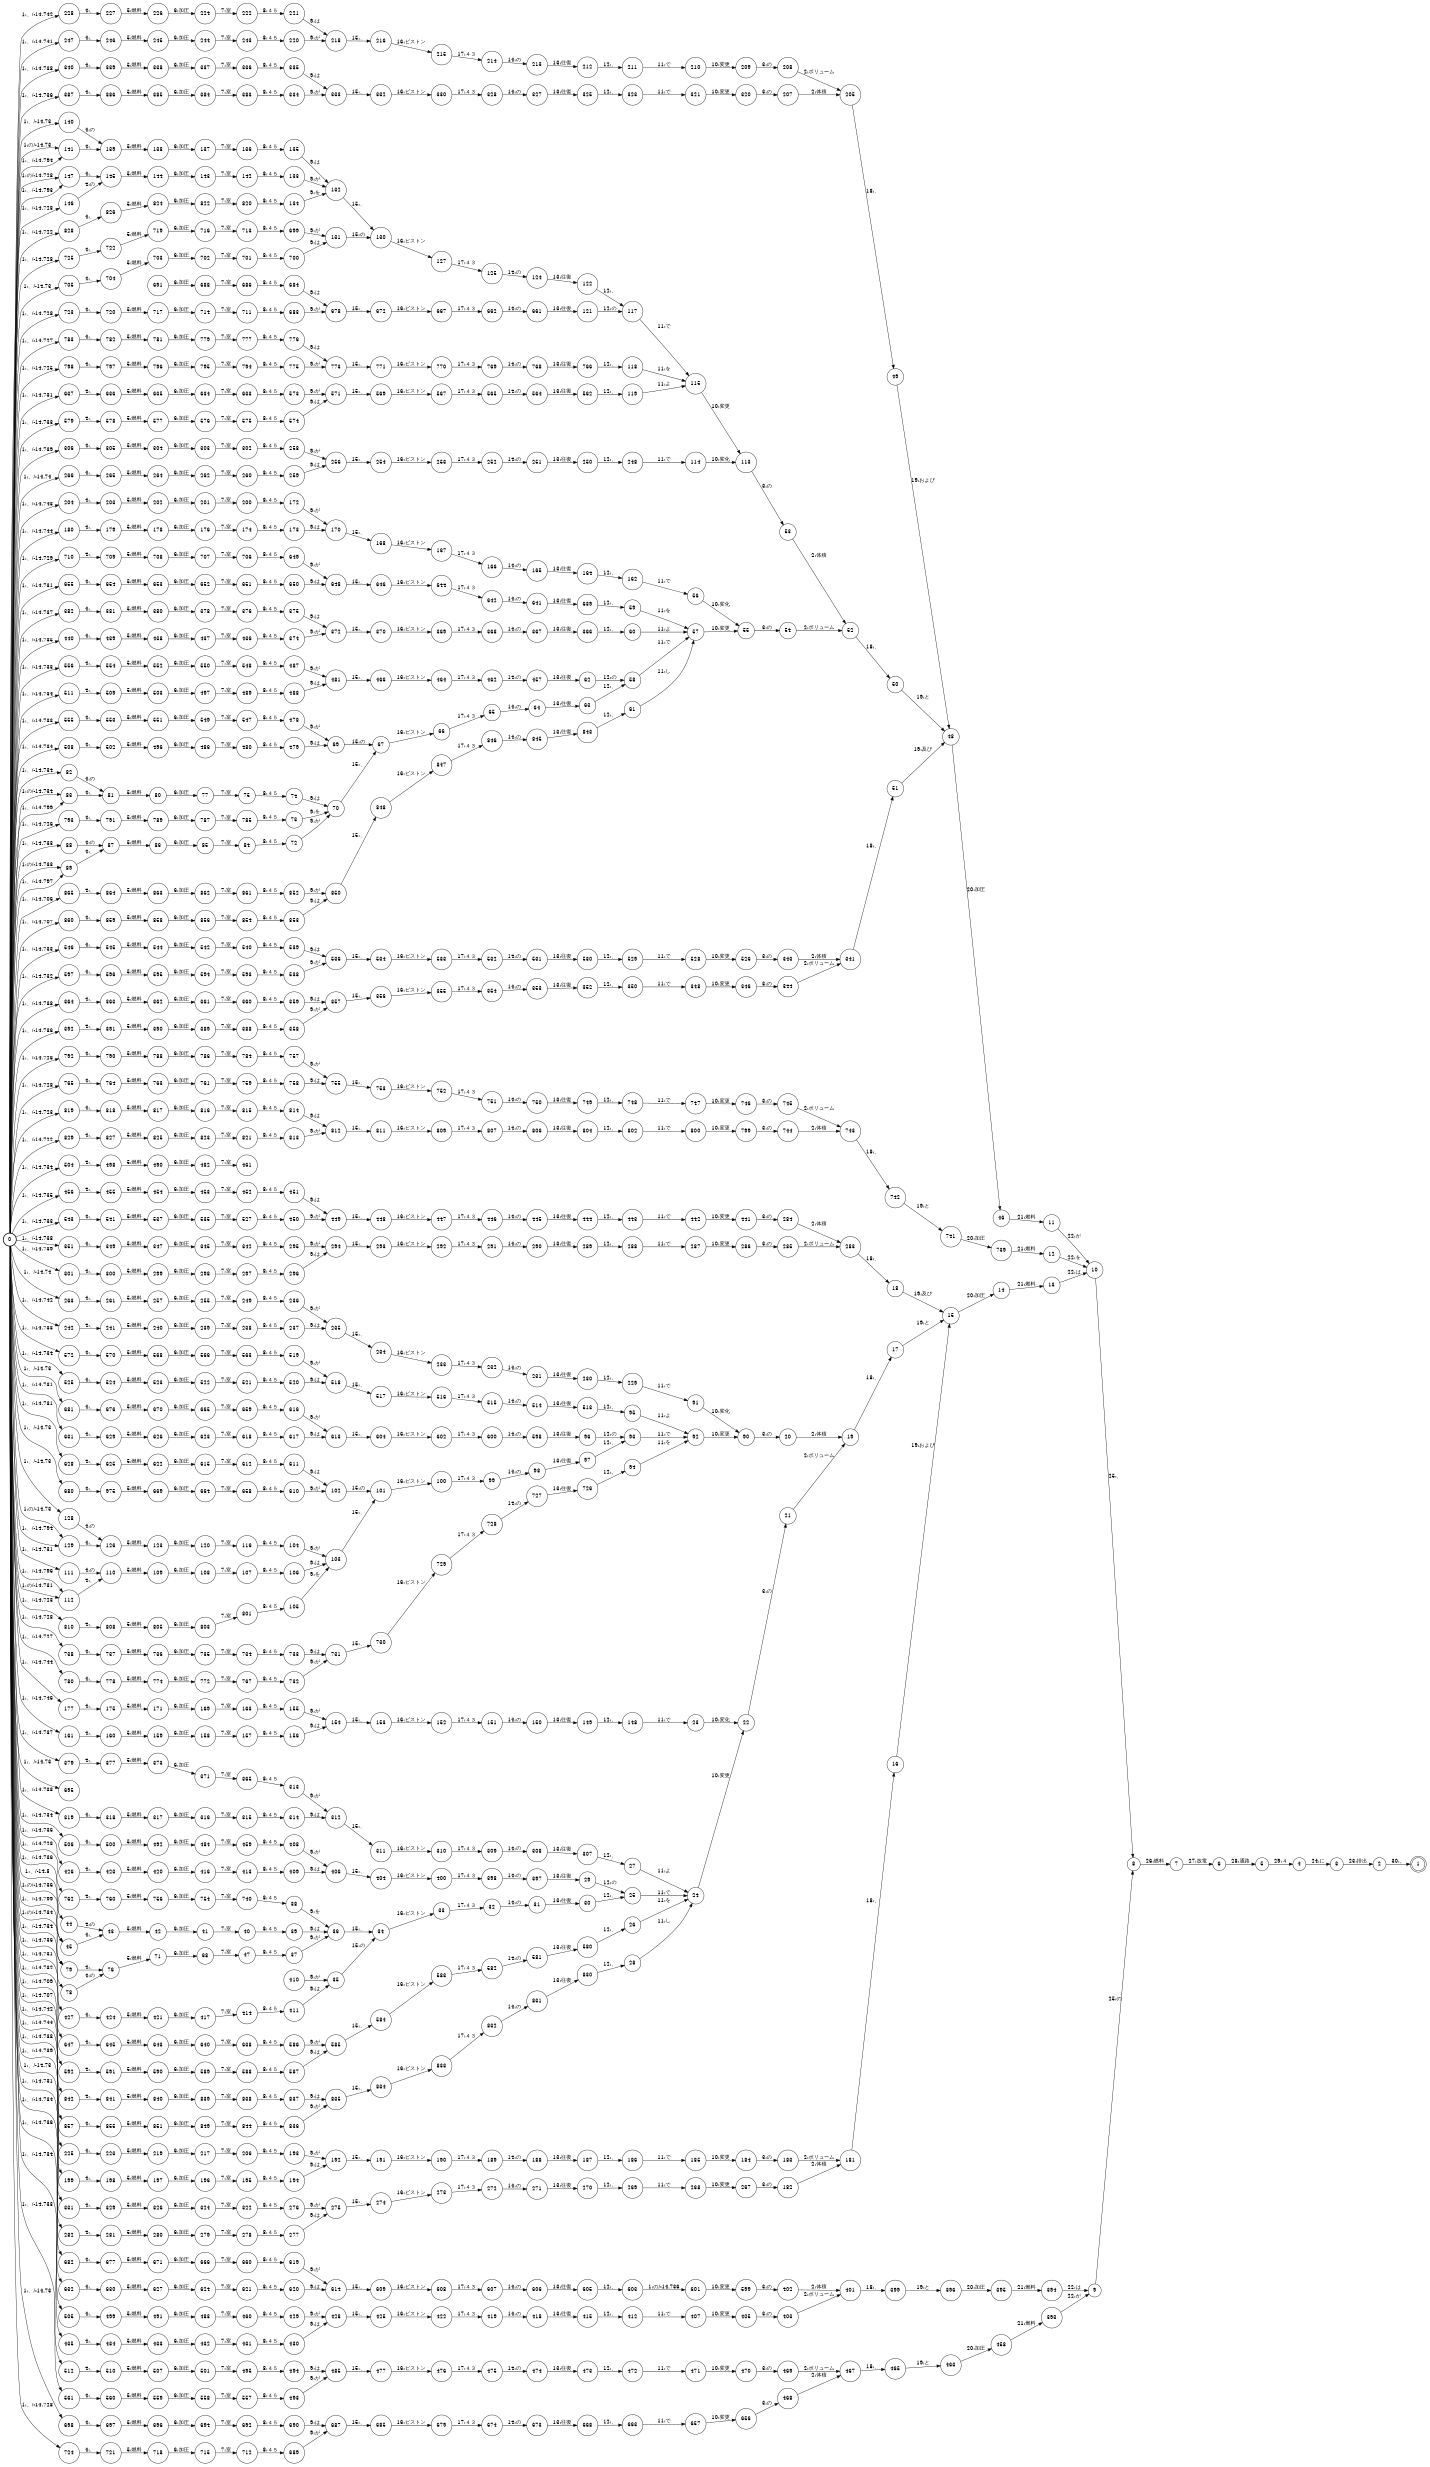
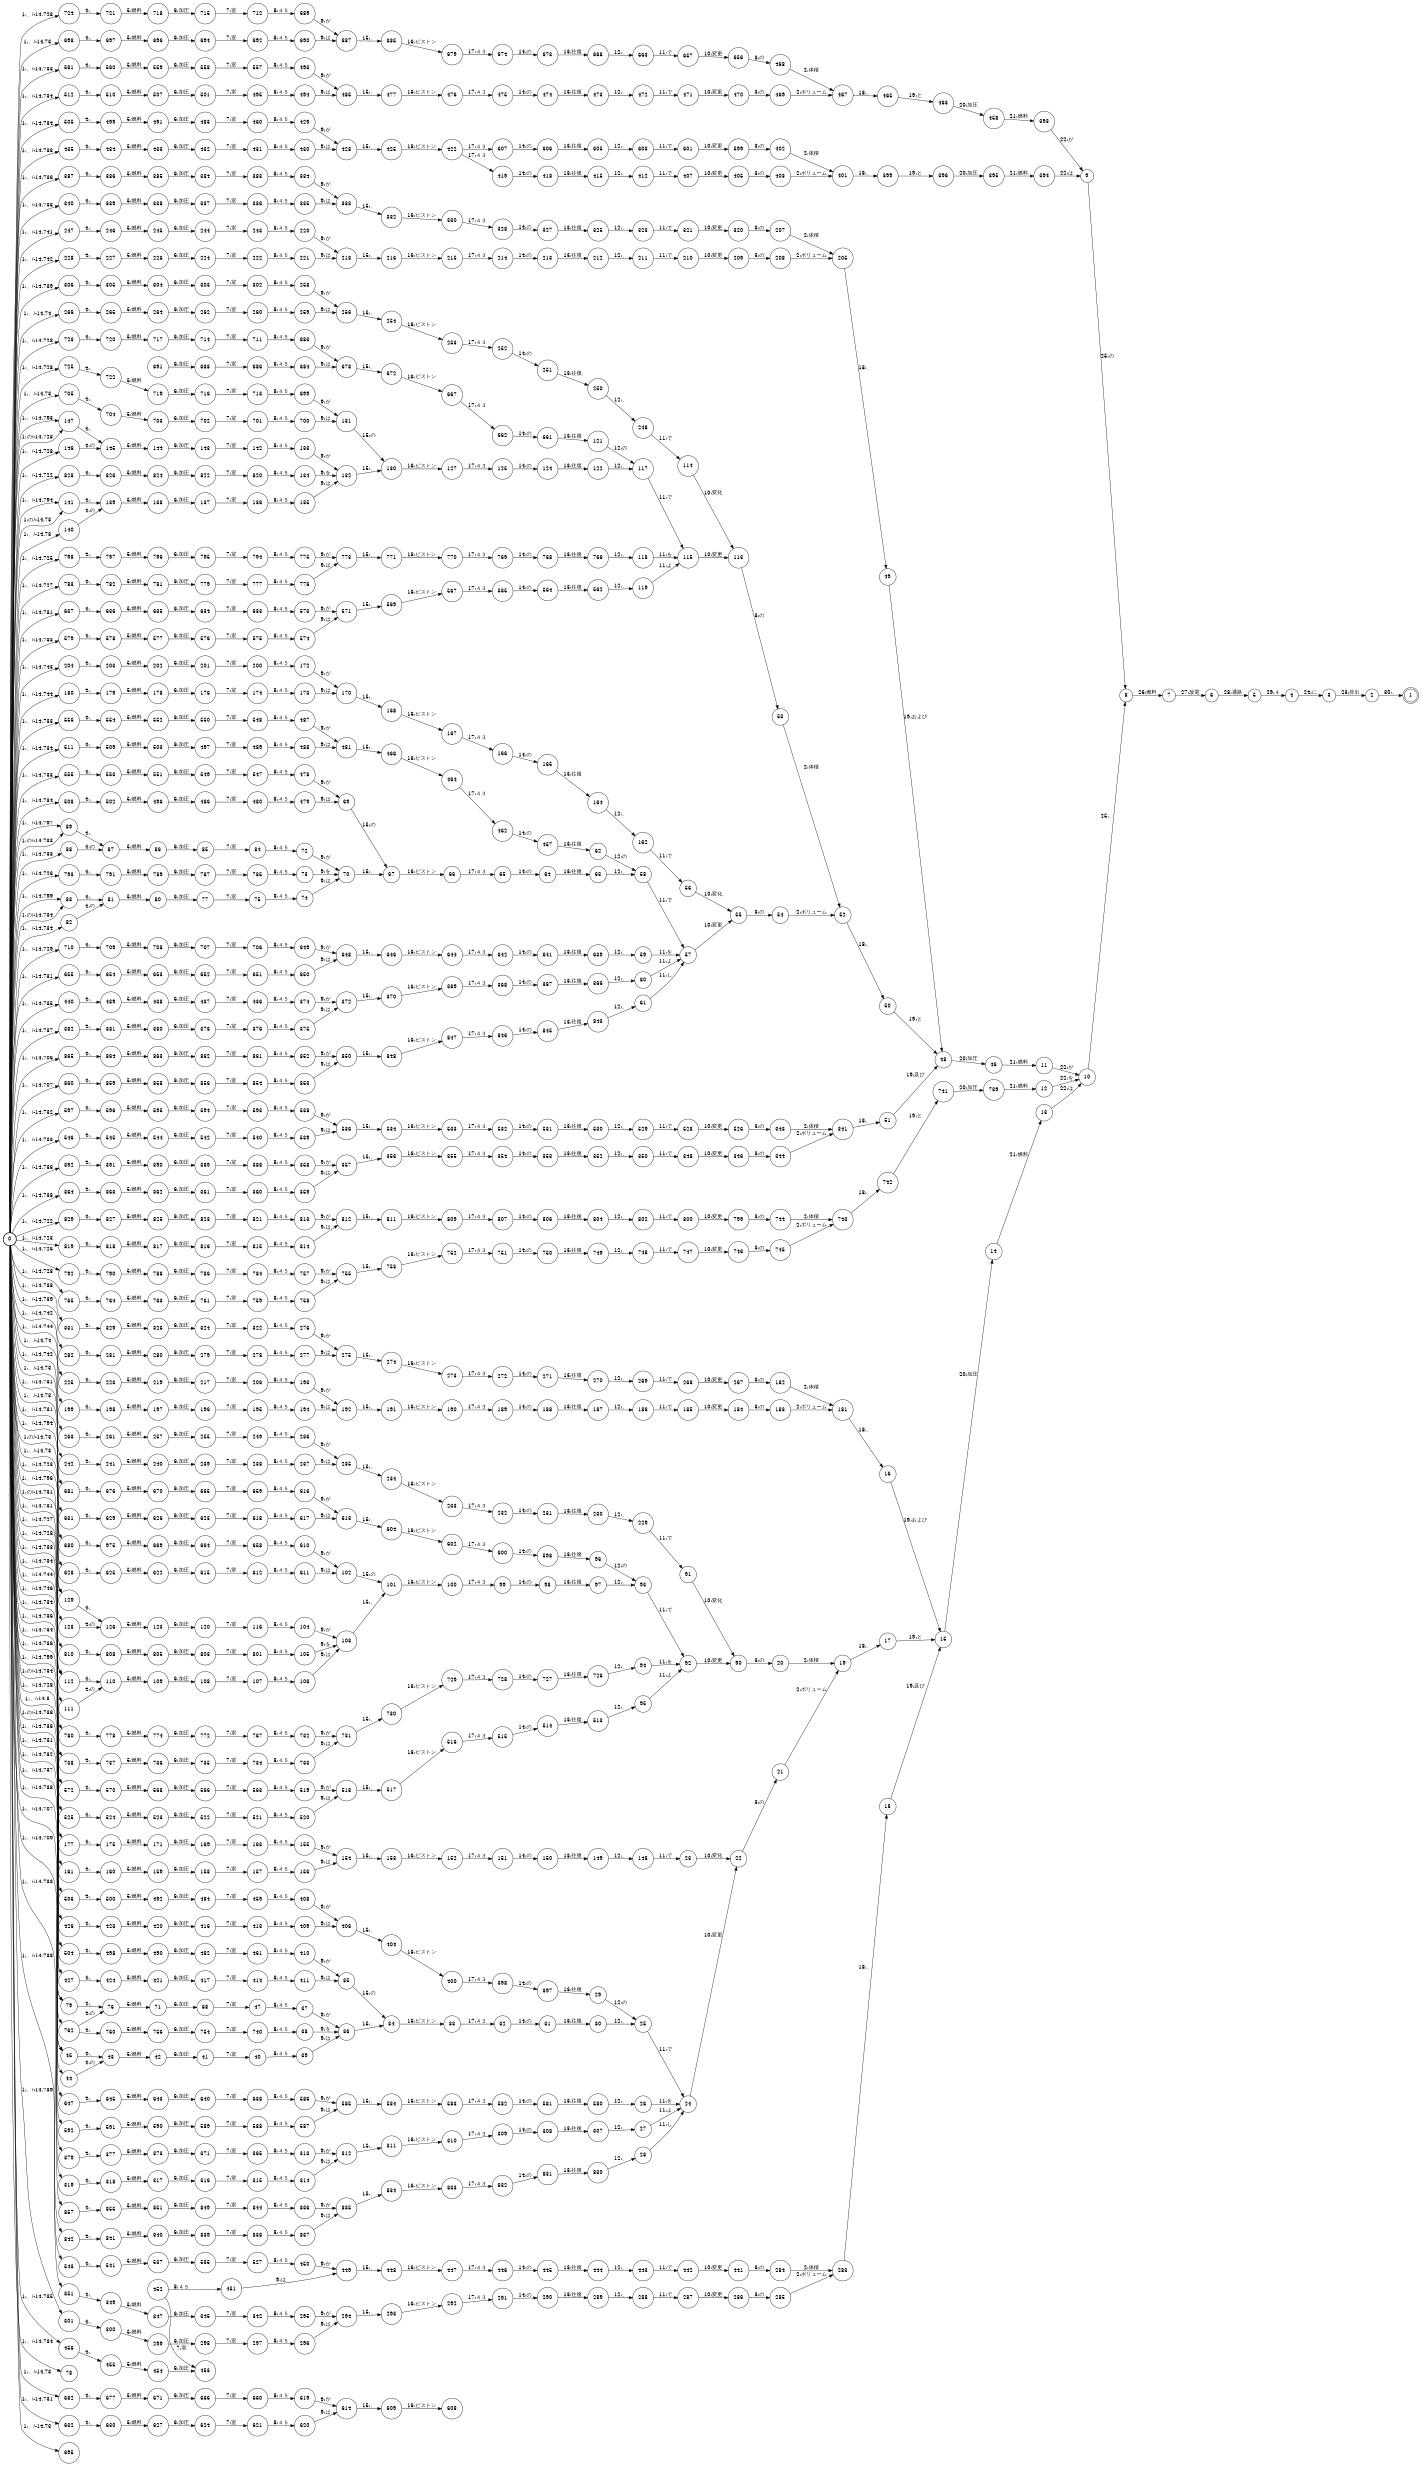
edge "453" -> "452": reversed
edge "461" -> "410": added, label "8:４５"
edge "78" -> "76": now "762" -> "76"
edge "603" -> "601": label "1:の/-14.736" -> "11:で"
edge "608" -> "607": now "422" -> "607"
